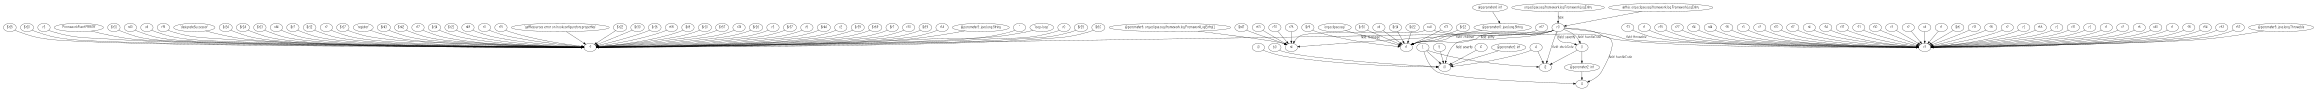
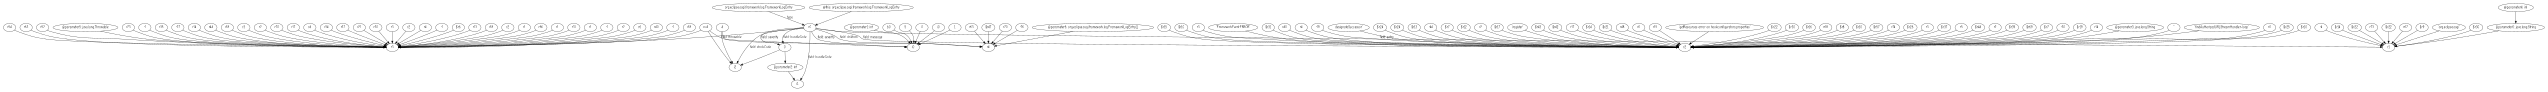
node "'loop-loop'": label "'loop-loop'" -> "'findAuthorizedURLStreamHandler-loop'"
edge "1" -> "i2": now "null" -> "i2"
edge "1" -> "i1": removed
